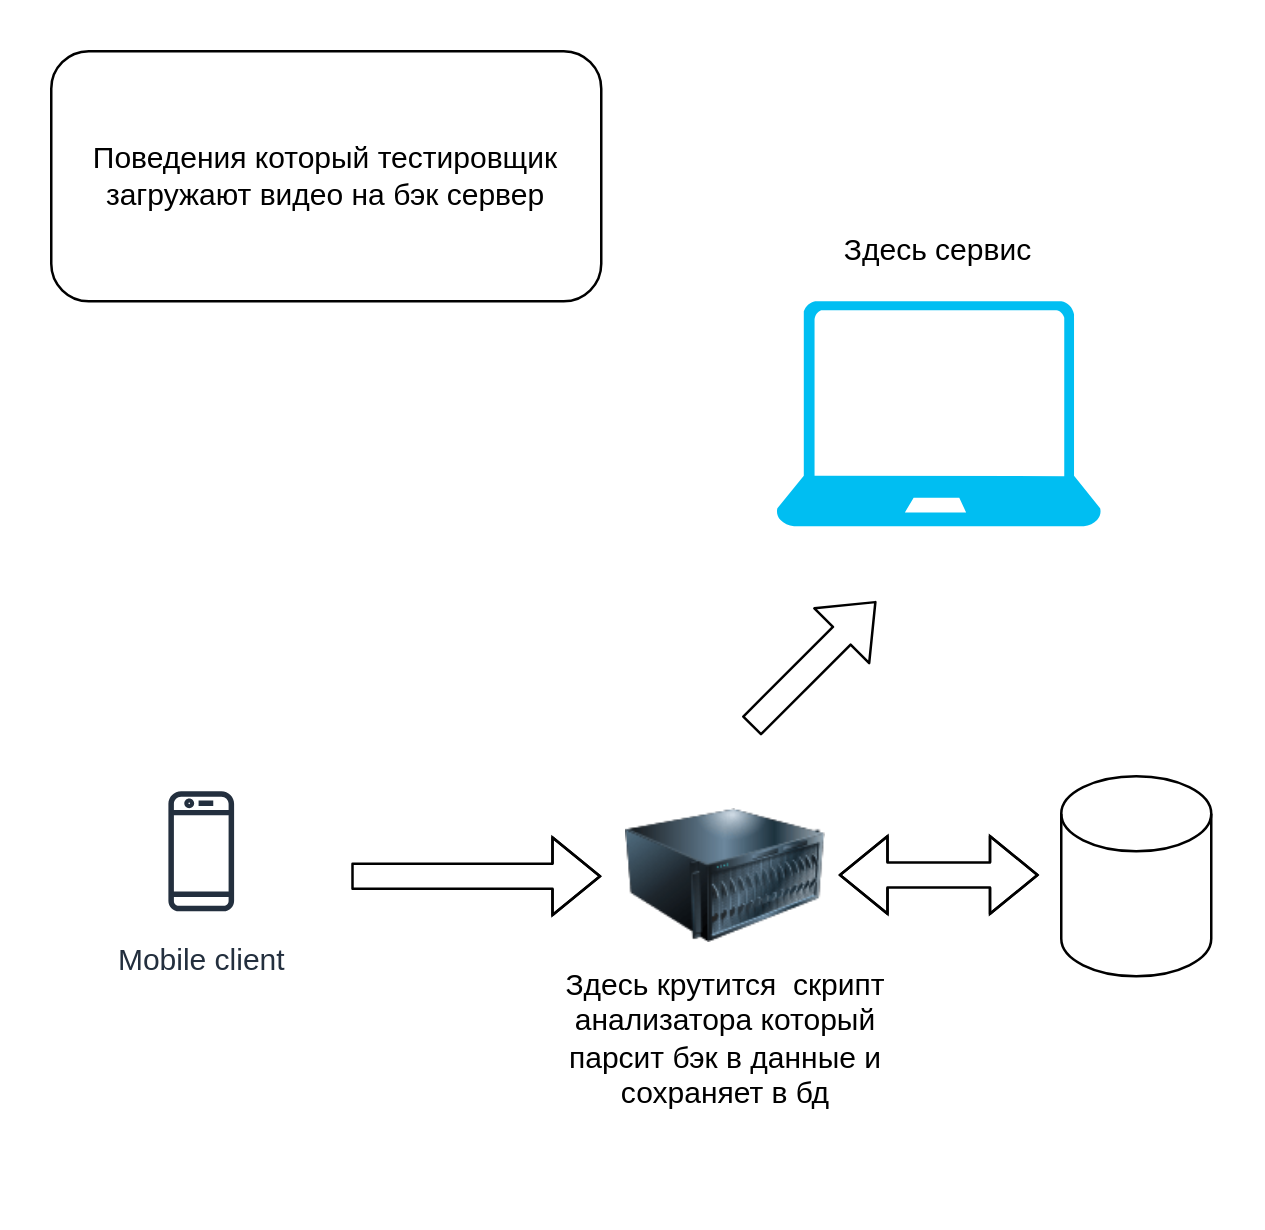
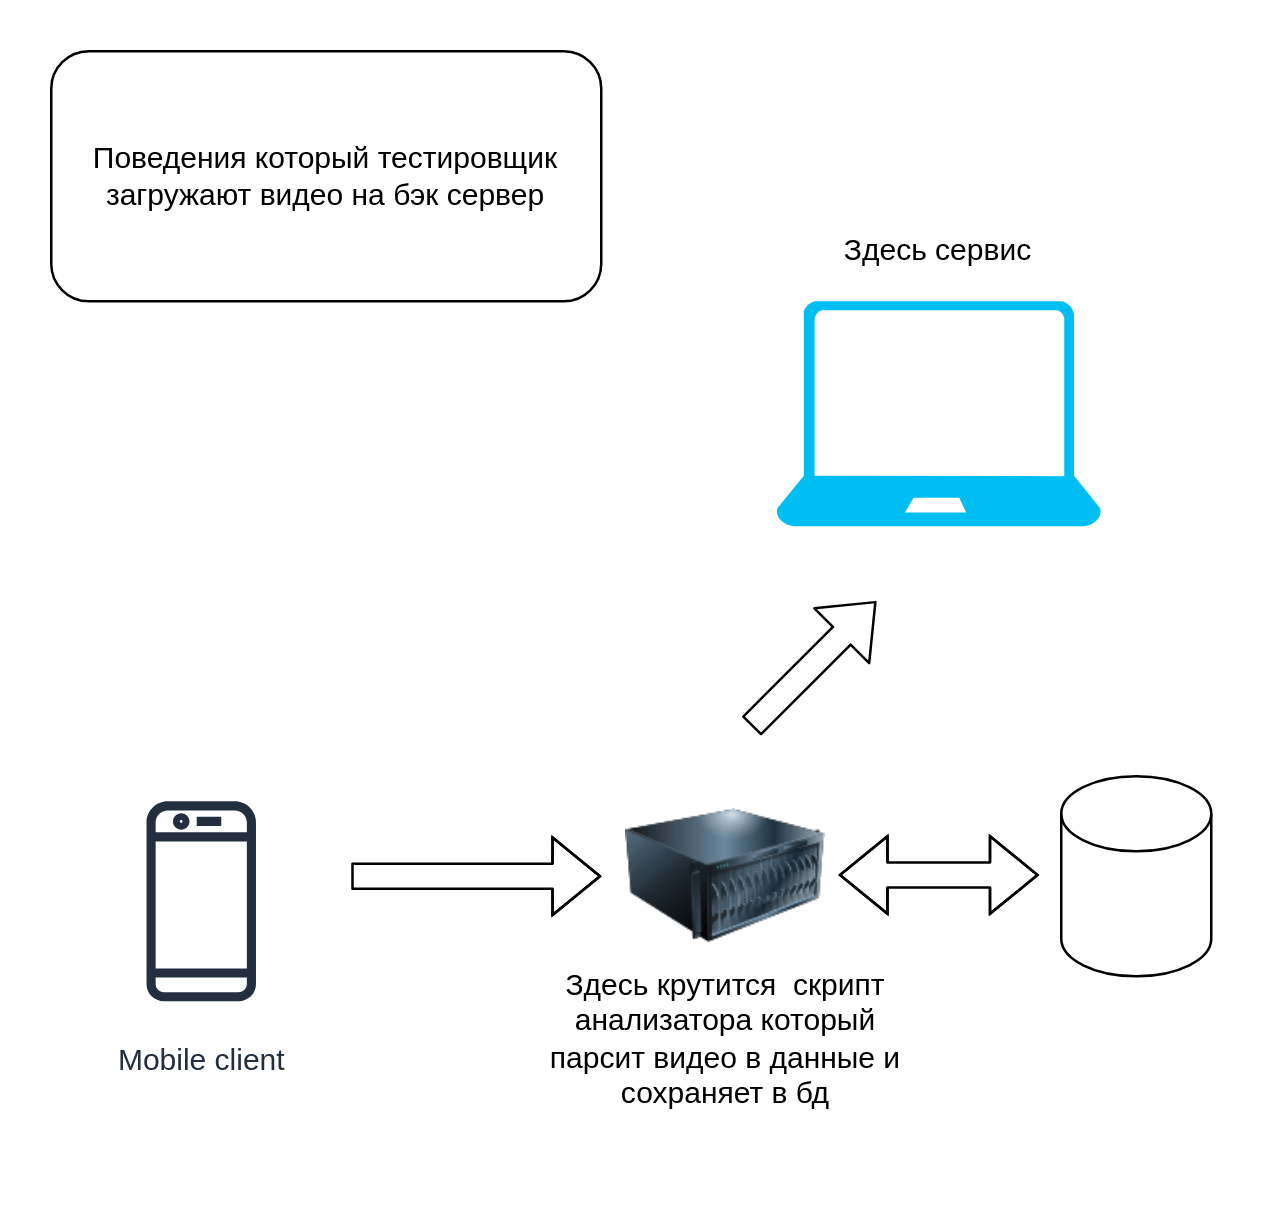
node "Mobile client": size 150x150 -> 150x250
node "Здесь крутится скрипт анализатора который парсит бэк в данные и сохраняет в бд": label "Здесь крутится скрипт анализатора который парсит бэк в данные и сохраняет в бд" -> "Здесь крутится скрипт анализатора который парсит видео в данные и сохраняет в бд"
